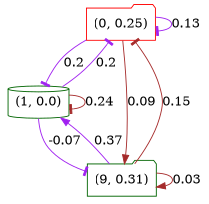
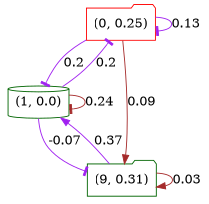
edge "(9, 0.31)" -> "(0, 0.25)": removed, label "0.15"
